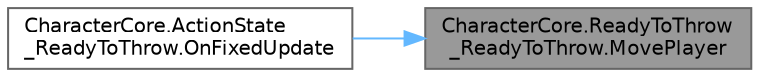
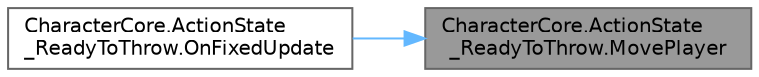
node "CharacterCore.ReadyToThrow _ReadyToThrow.MovePlayer": label "CharacterCore.ReadyToThrow _ReadyToThrow.MovePlayer" -> "CharacterCore.ActionState _ReadyToThrow.MovePlayer"
